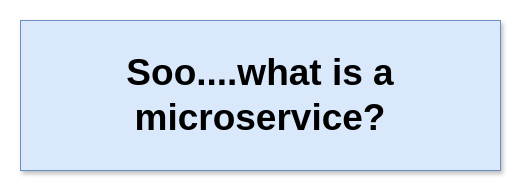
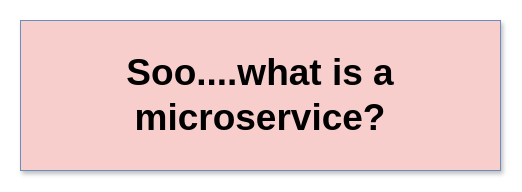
node "Soo....what is a microservice?": fillcolor #dae8fc -> #f8cecc
